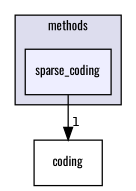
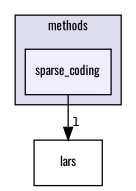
node "coding": label "coding" -> "lars"
